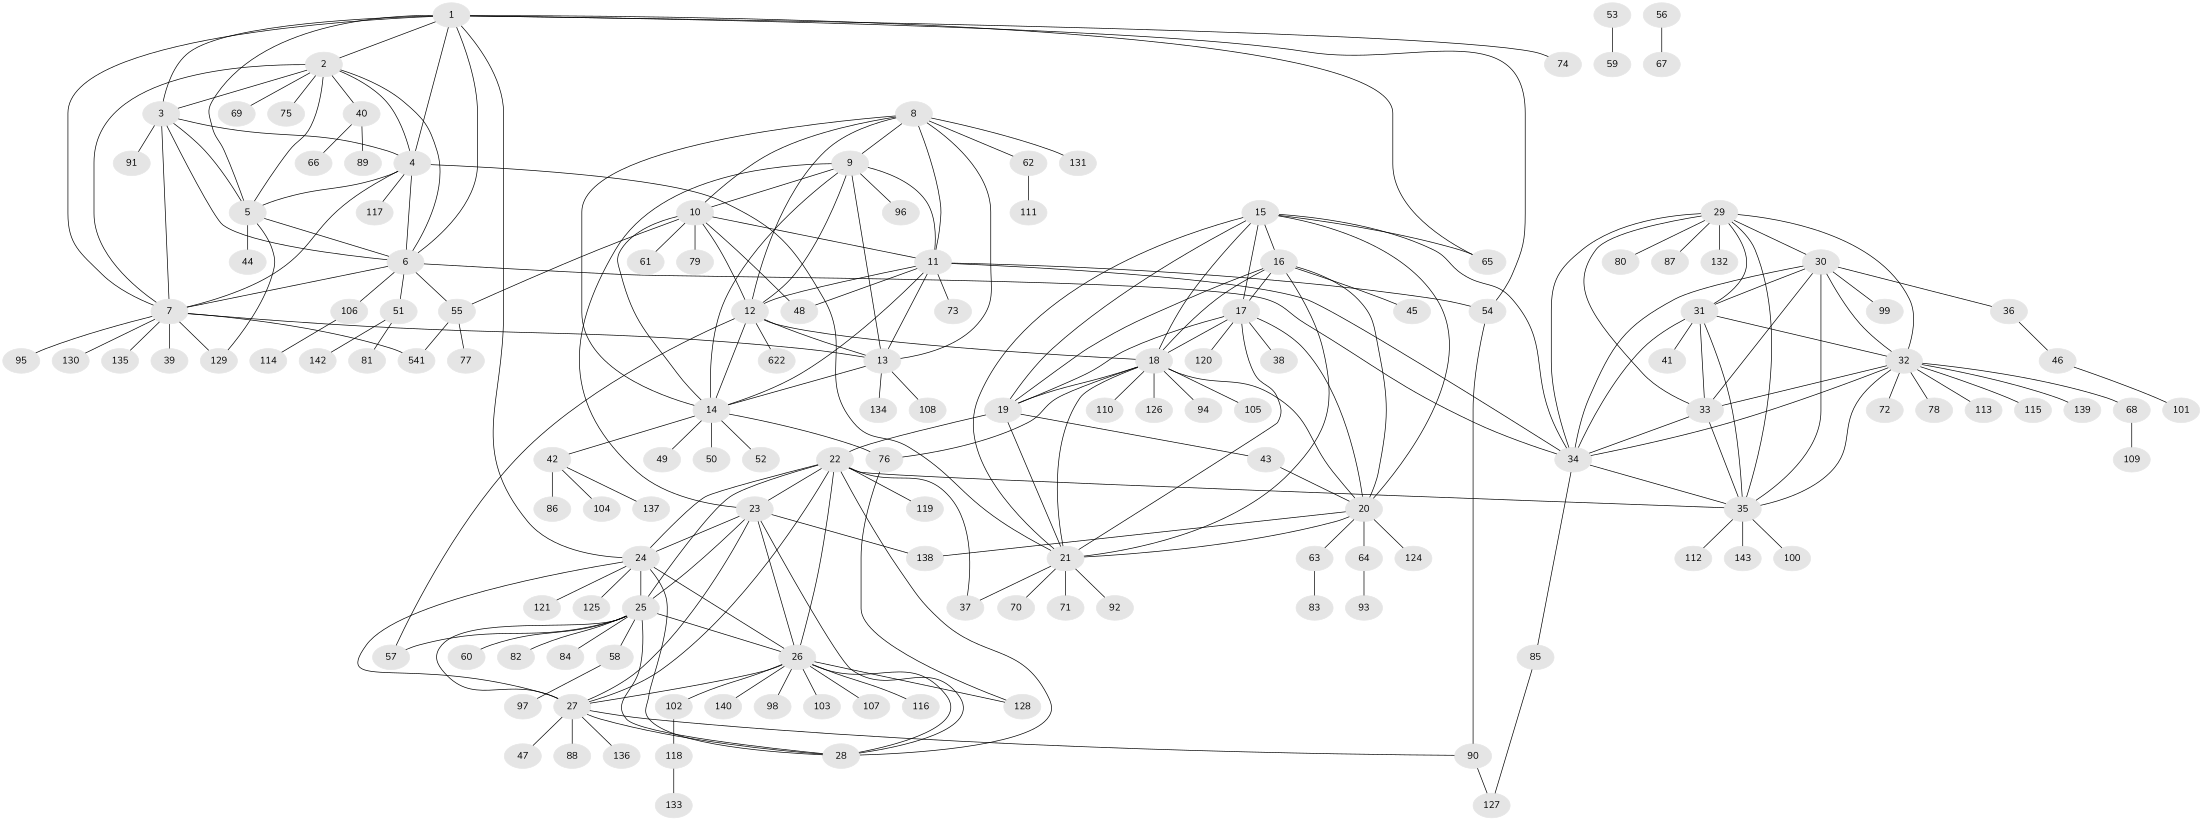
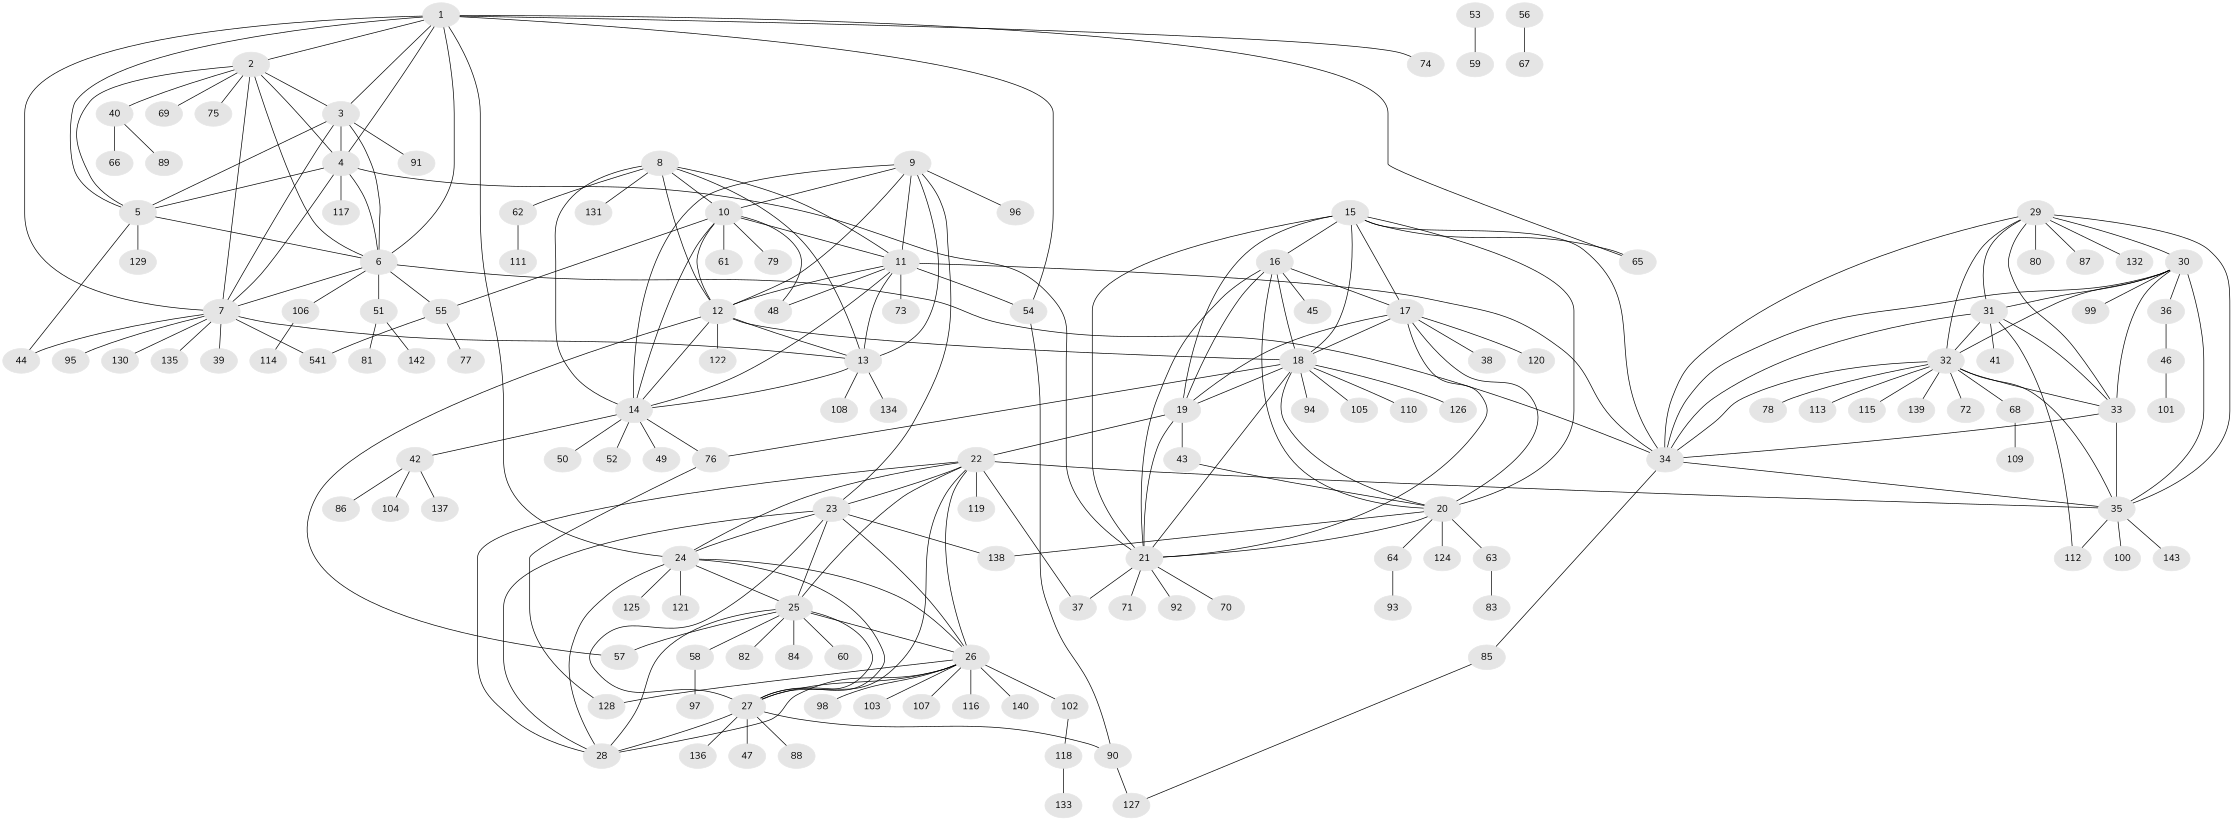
edge "8" -- "9": removed
edge "7" -- "129": now "7" -- "44"
node "622": label "622" -> "122"
edge "31" -- "35": now "31" -- "112"
